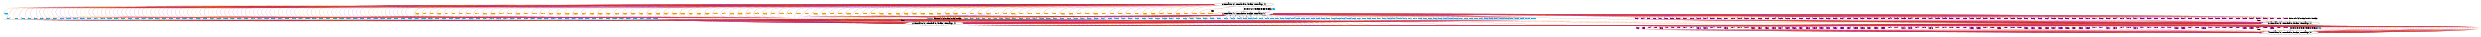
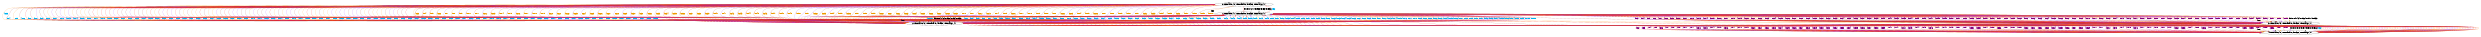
node "0: Atom at(t0, l2), Atom level(t0, level36), Atom at(p1, l1)": label "0: Atom at(t0, l2), Atom level(t0, level36), Atom at(p1, l1)" -> "0: Atom at(t0, l2), Atom fuel(t0, level36), Atom at(p1, l1)"
